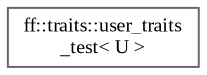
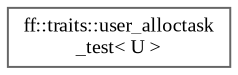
node "ff::traits::user_traits _test< U >": label "ff::traits::user_traits _test< U >" -> "ff::traits::user_alloctask _test< U >"
